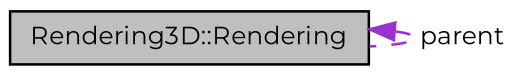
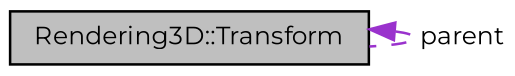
node "Rendering3D::Rendering": label "Rendering3D::Rendering" -> "Rendering3D::Transform"
